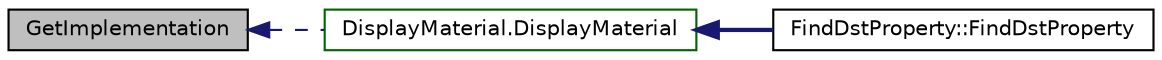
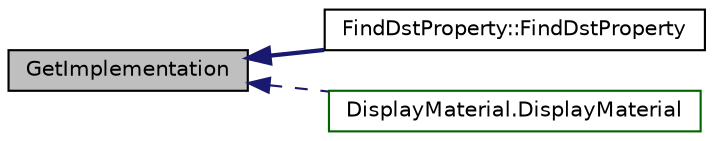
edge "FindDstProperty::FindDstProperty" -> "DisplayMaterial.DisplayMaterial": now "FindDstProperty::FindDstProperty" -> "GetImplementation"
